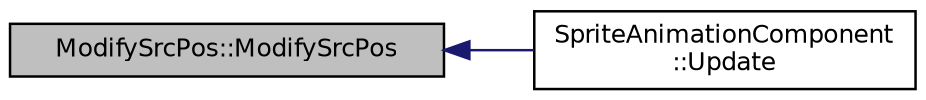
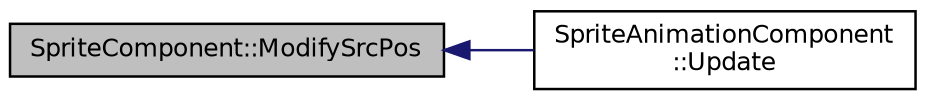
node "ModifySrcPos::ModifySrcPos": label "ModifySrcPos::ModifySrcPos" -> "SpriteComponent::ModifySrcPos"
